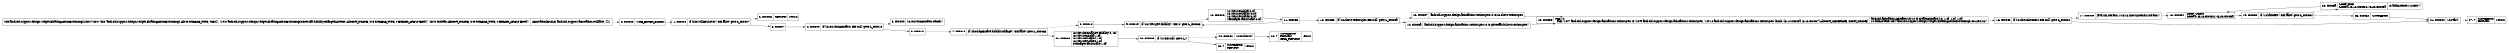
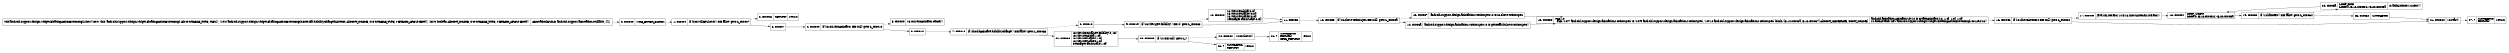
edge "11: 0x0033" -> "9: 0x001e": reversed
